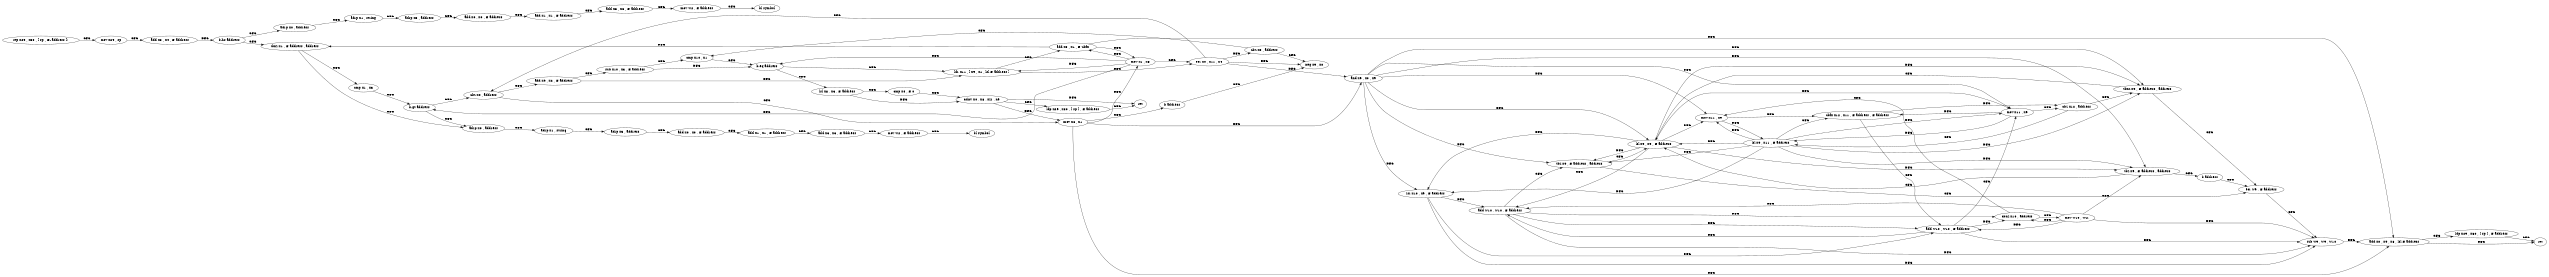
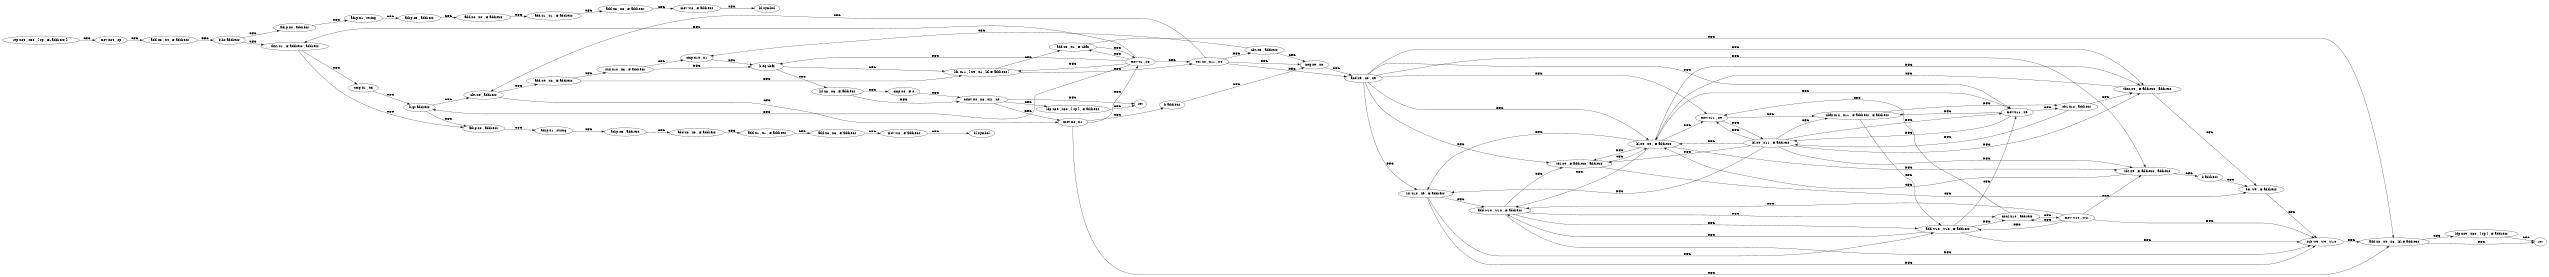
edge "add x8 , x1 , # ubfx" -> "tbnz x1 , # address , address": now "mov x1 , x8" -> "tbnz x1 , # address , address"
node "b.eq address": label "b.eq address" -> "b.eq ubfx"
edge "mov x8 , x1" -> "and x9 , x0 , x9": now "neg x9 , x0" -> "and x9 , x0 , x9"
edge "cbz x12 , address" -> "lsl x9 , x11 , # address": label "CFG" -> "DFG"
